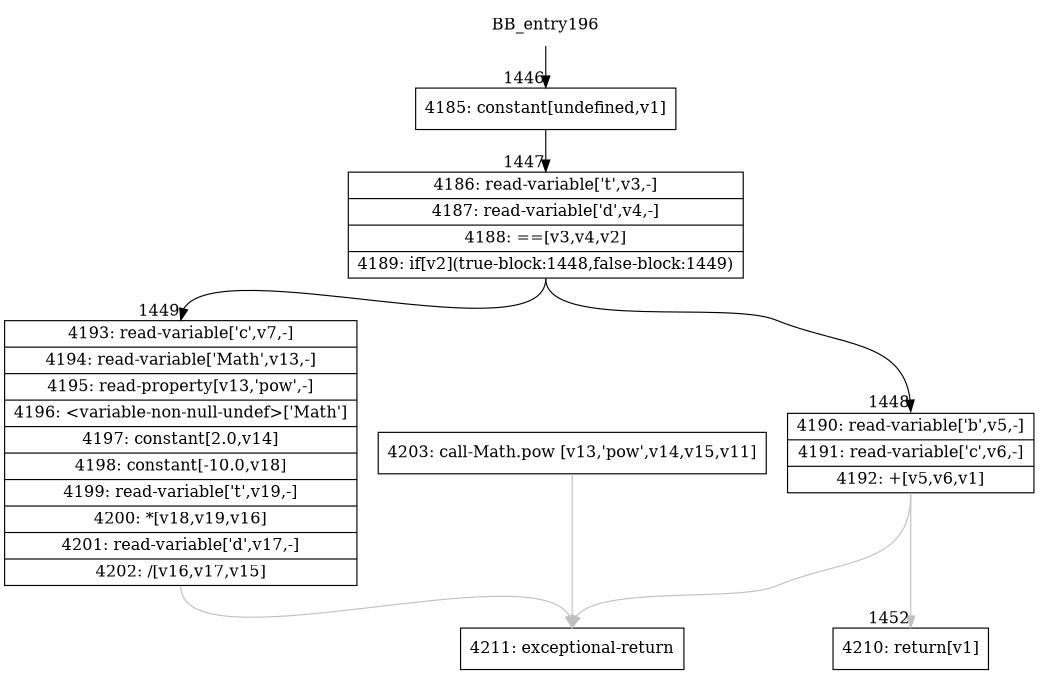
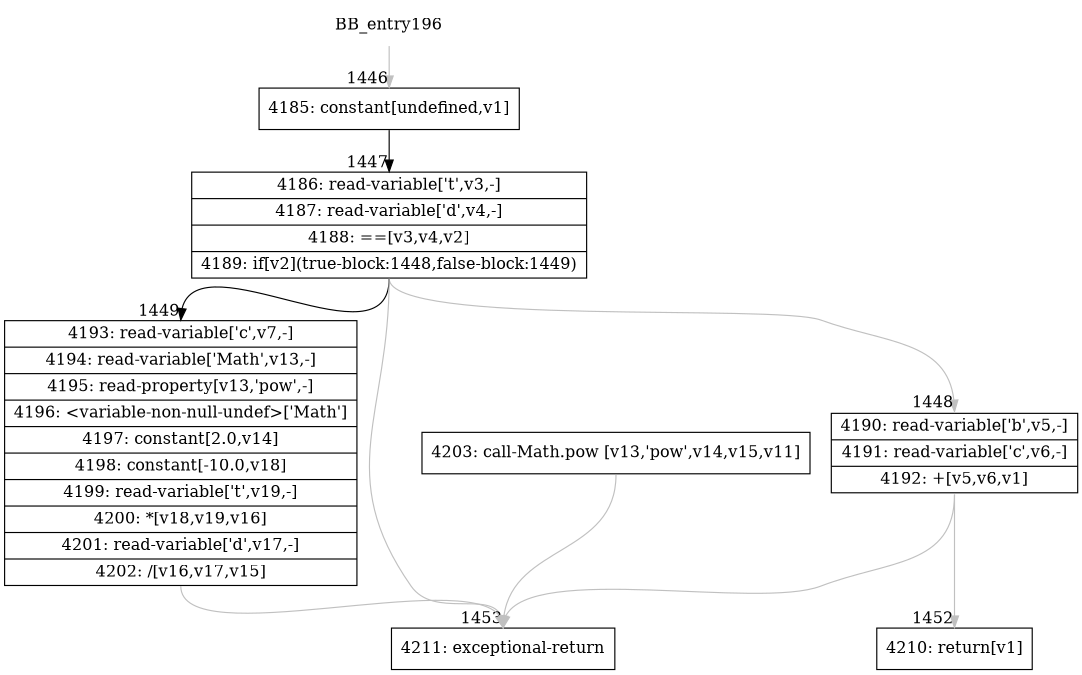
edge "BB_entry196" -> "4185: constant[undefined,v1]": color black -> gray
edge "4186: read-variable['t',v3,-]" -> "4190: read-variable['b',v5,-]": color black -> gray
edge "4186: read-variable['t',v3,-]" -> "4211: exceptional-return": added
